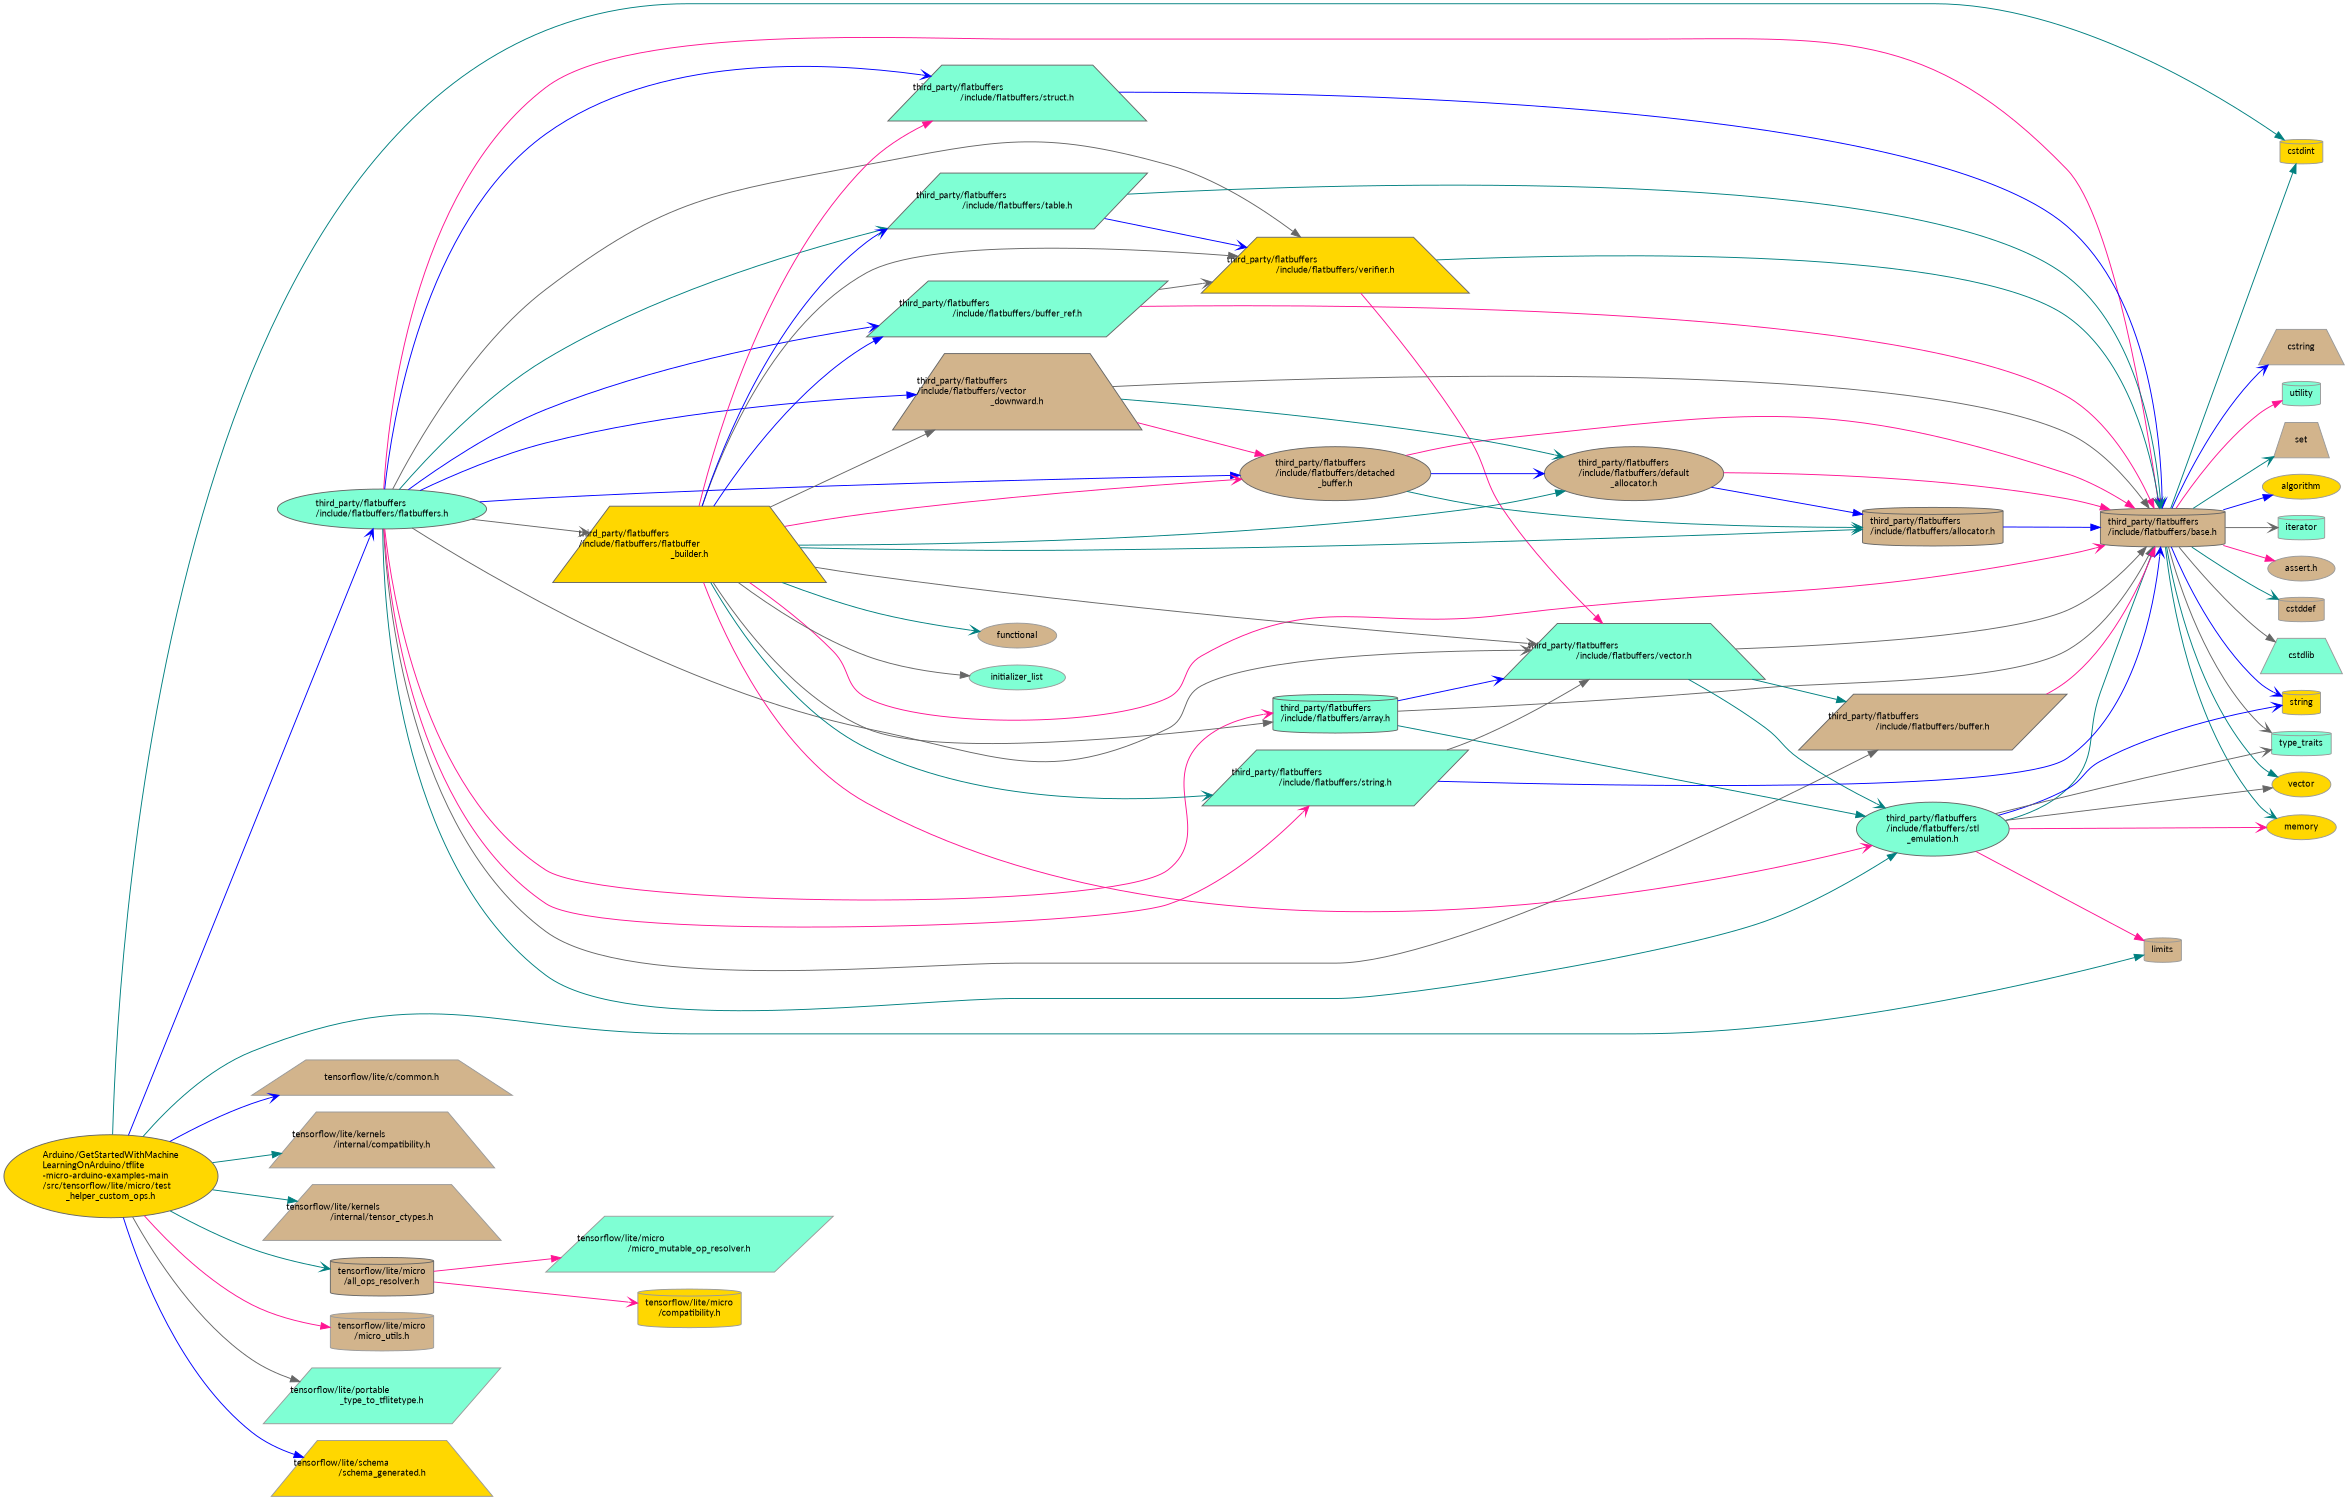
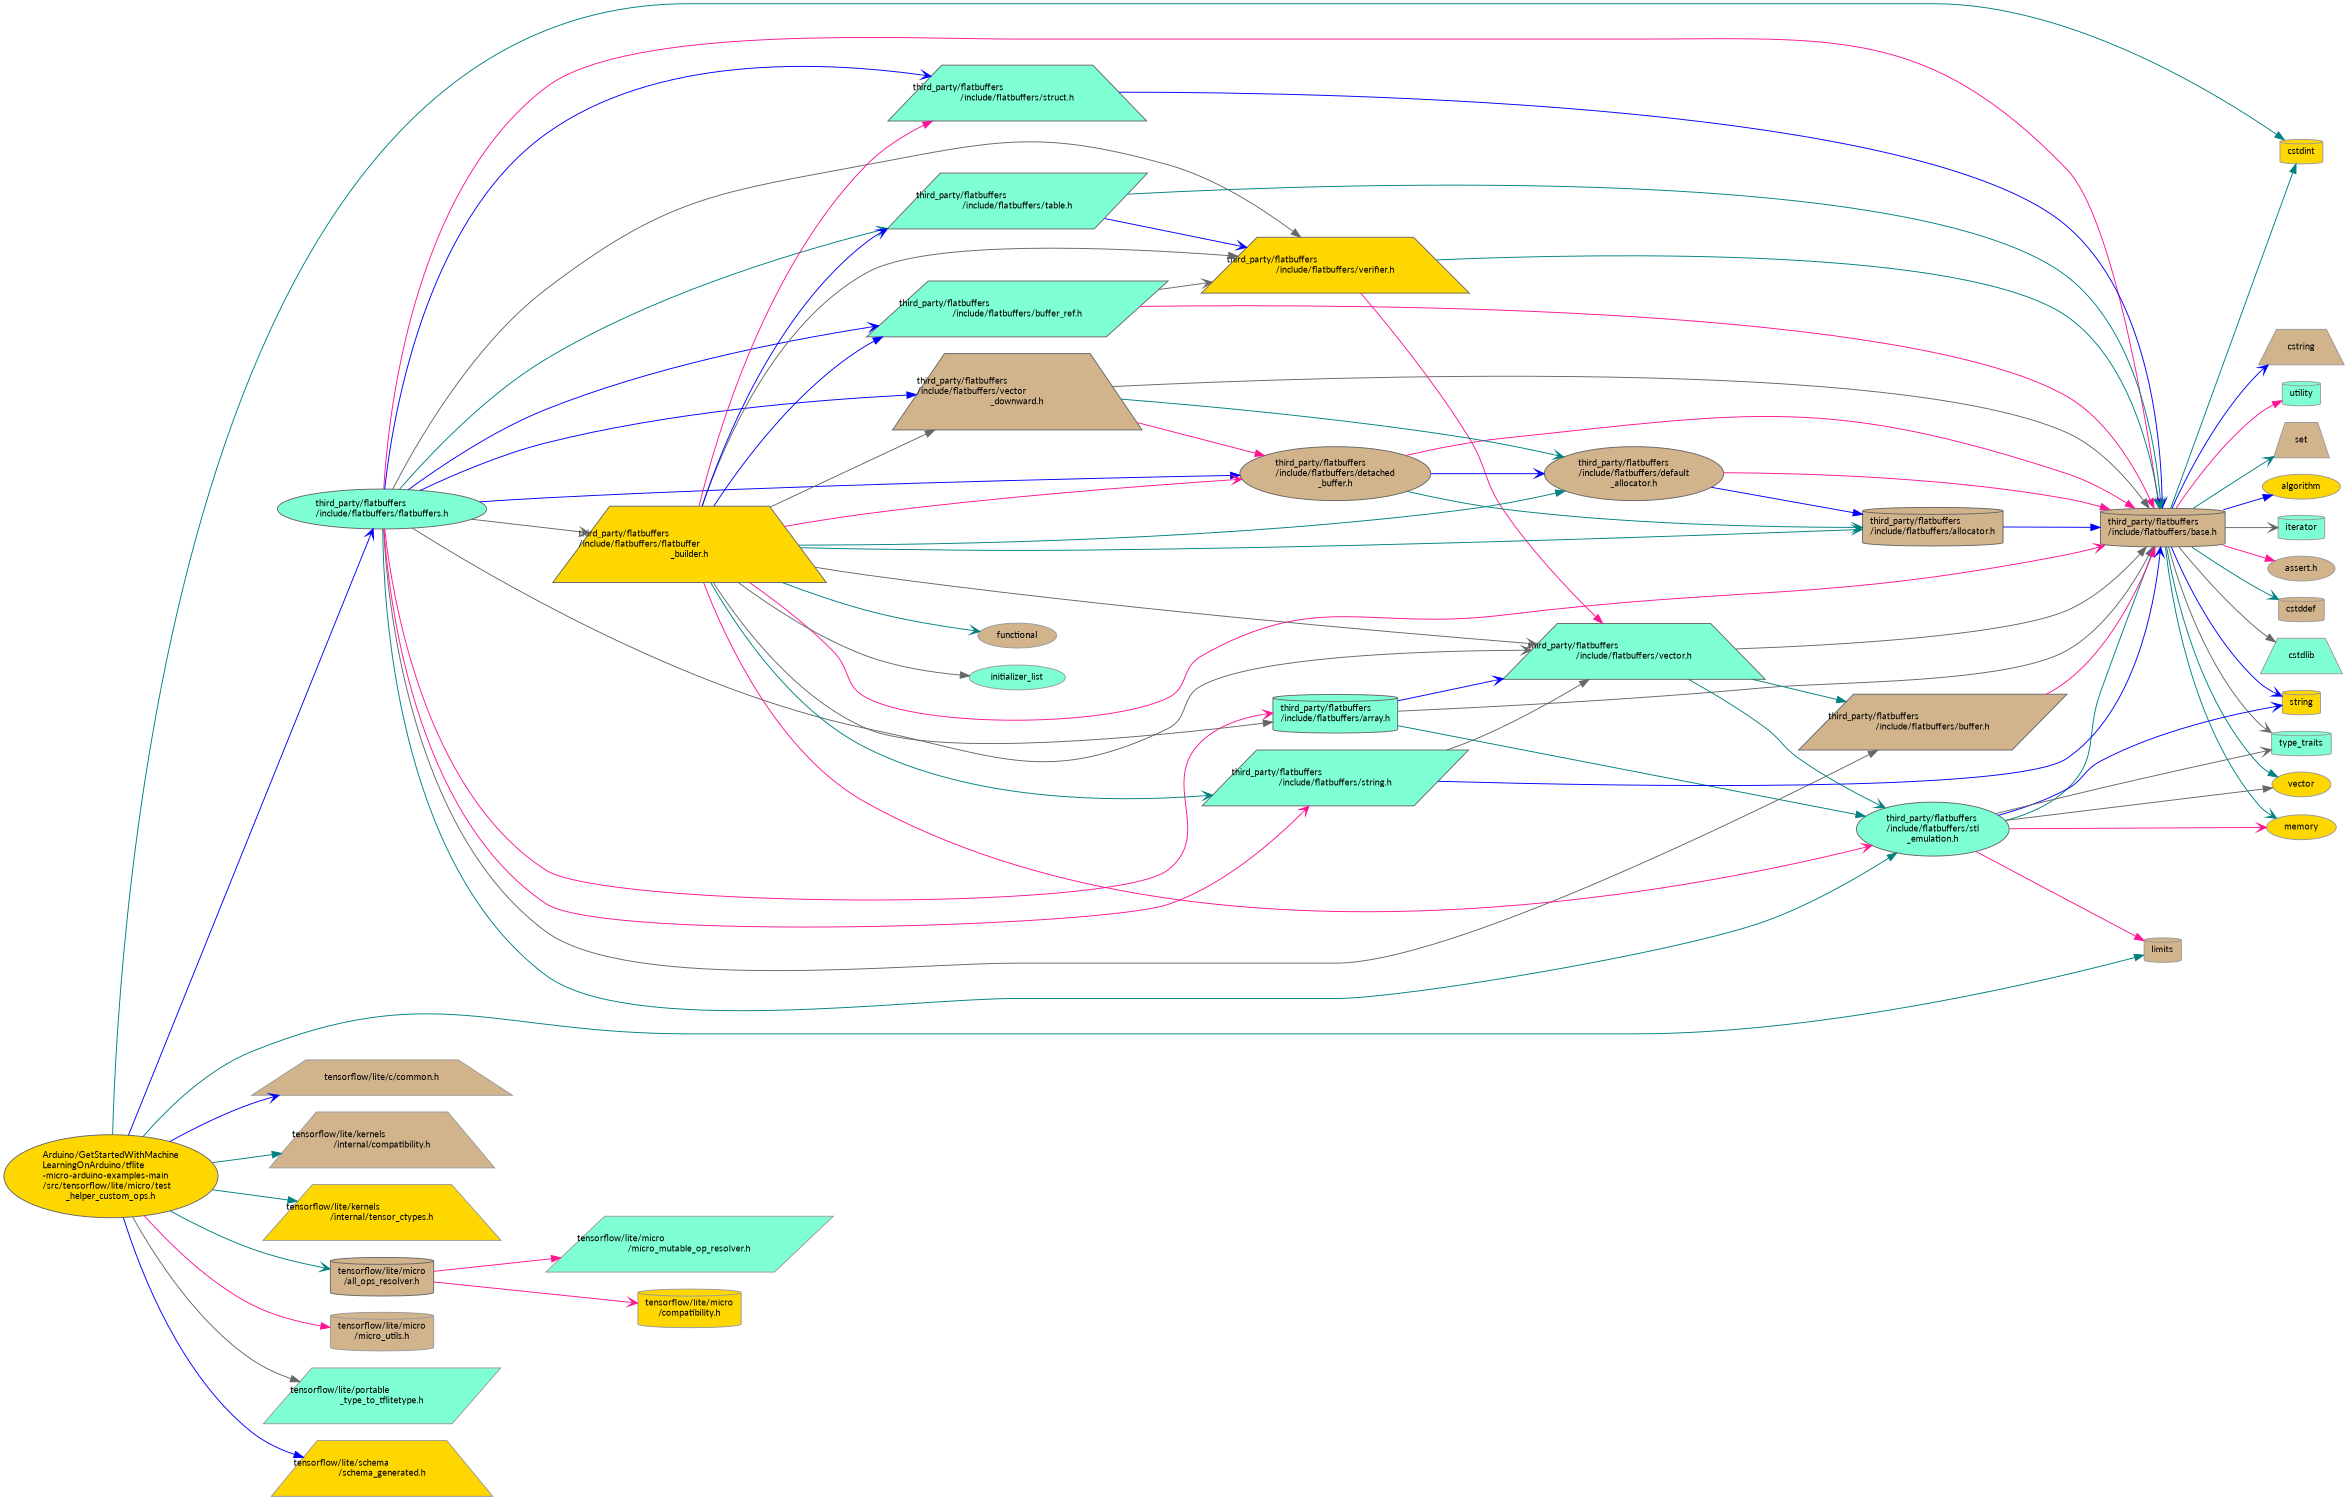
node "tensorflow/lite/kernels /internal/tensor_ctypes.h": fillcolor tan -> gold
